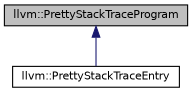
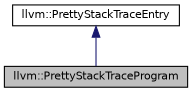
edge "llvm::PrettyStackTraceEntry" -> "llvm::PrettyStackTraceProgram": reversed
